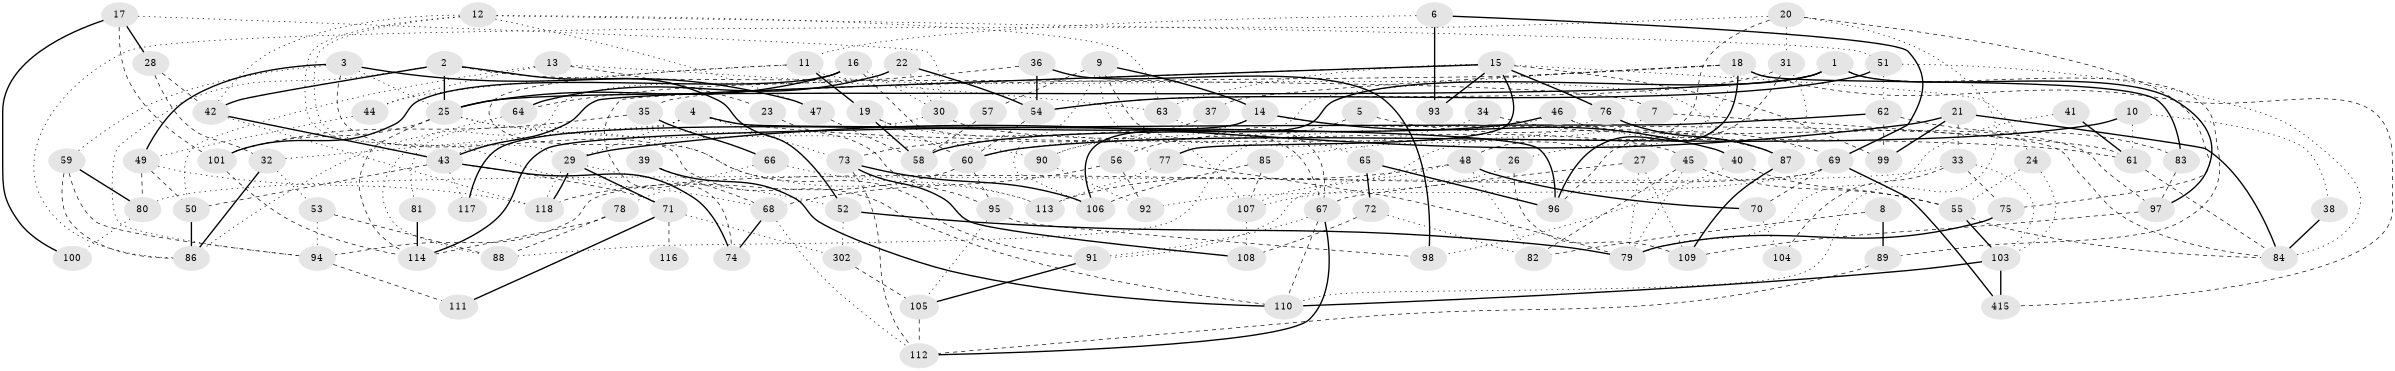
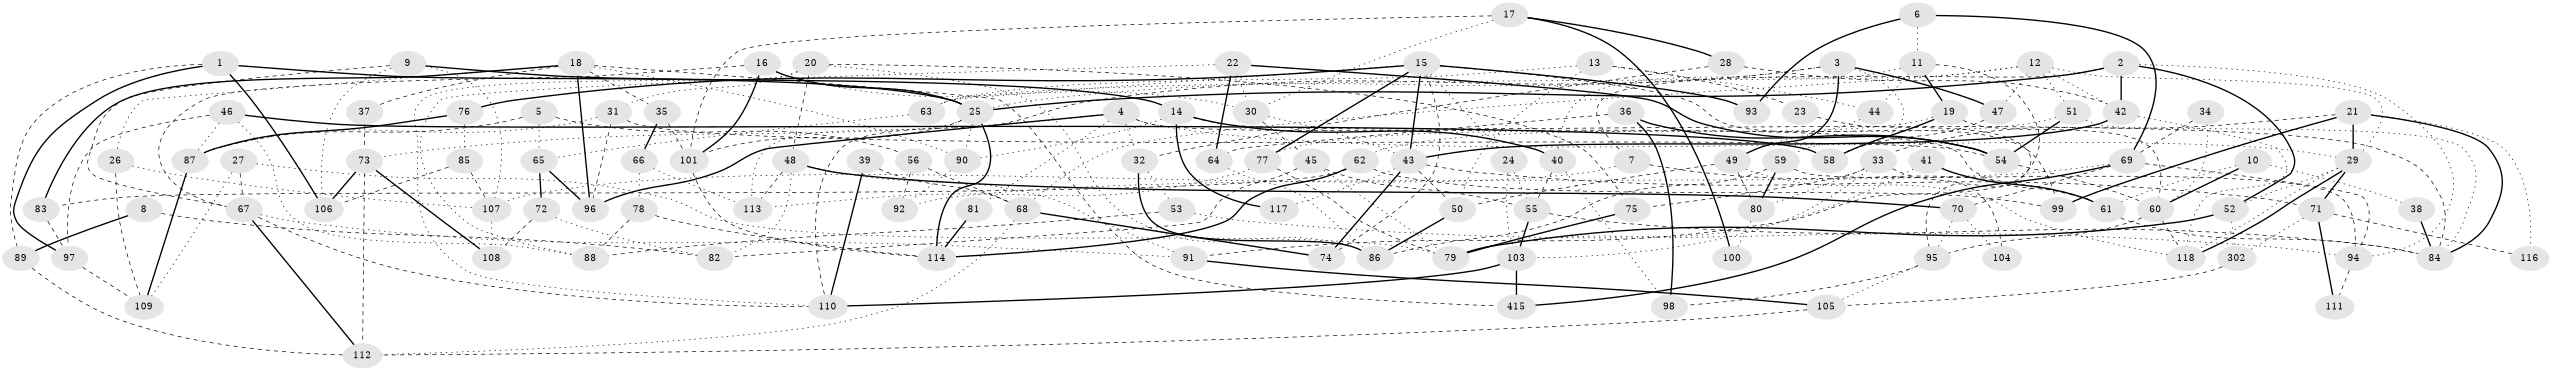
node "57": removed
edge "21" -- "116": added
edge "25" -- "114": style dashed -> bold
edge "70" -- "95": added
